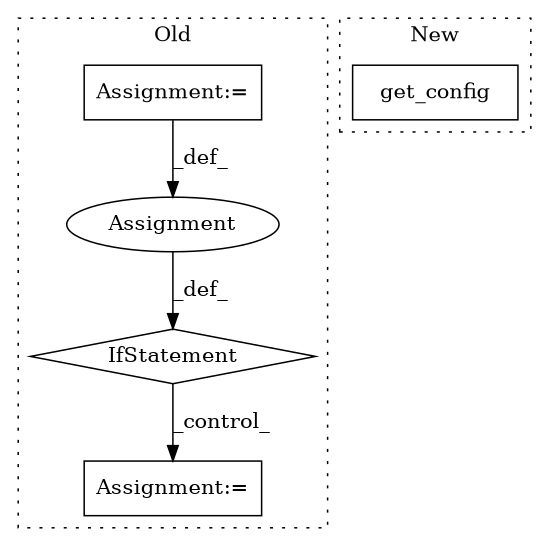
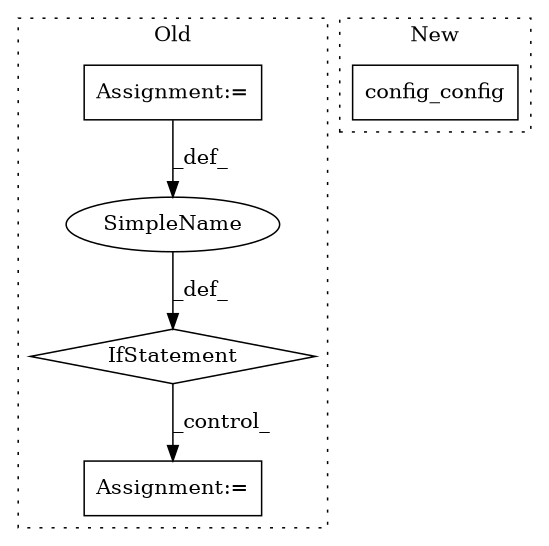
node "get_config": label "get_config" -> "config_config"
node "Assignment": label "Assignment" -> "SimpleName"
